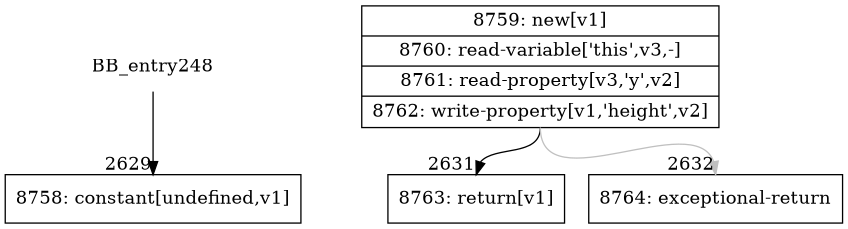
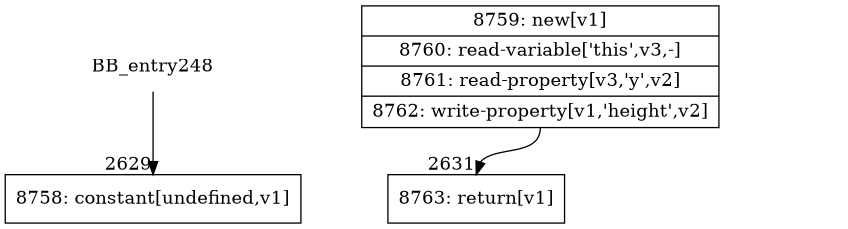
node "8764: exceptional-return": removed
